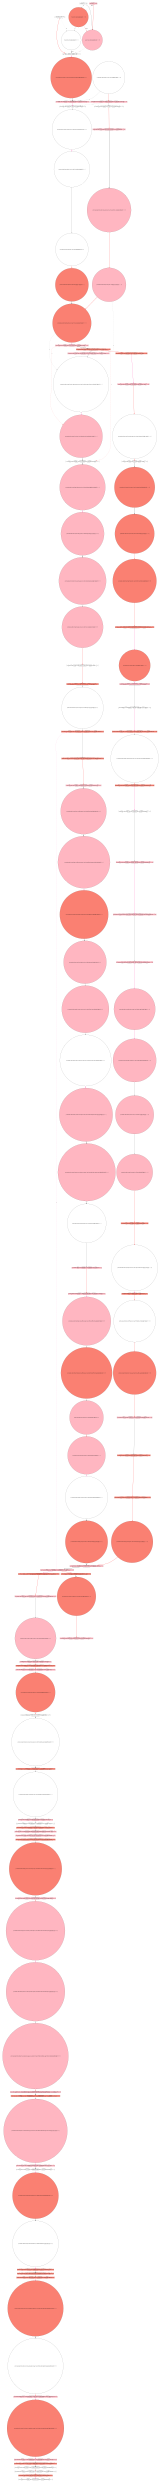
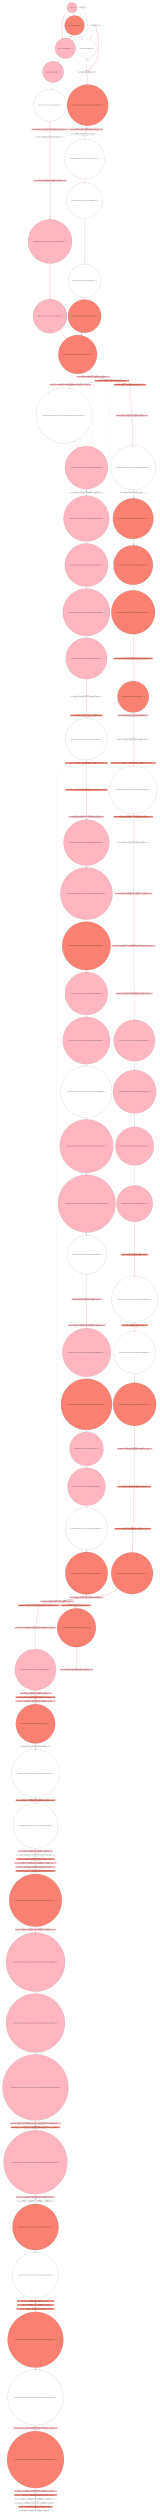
node "CmdTopics['1', '0', '0']": shape cylinder -> circle
node "topics = admin.topics()@@@4@@@['1', '1', '0']": added
